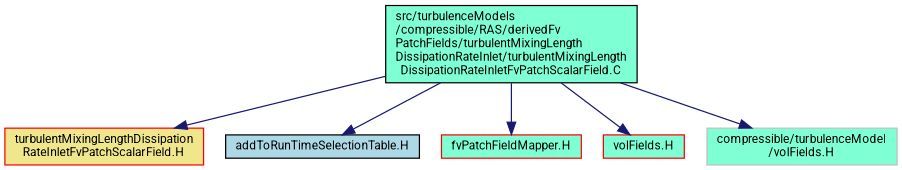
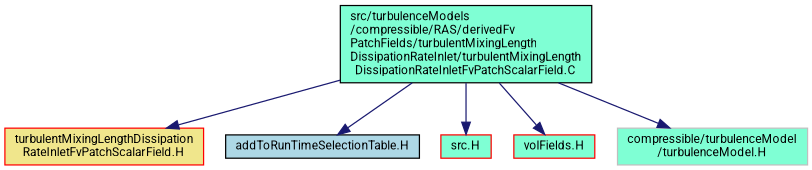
node "fvPatchFieldMapper.H": label "fvPatchFieldMapper.H" -> "src.H"
node "compressible/turbulenceModel /volFields.H": label "compressible/turbulenceModel /volFields.H" -> "compressible/turbulenceModel /turbulenceModel.H"
